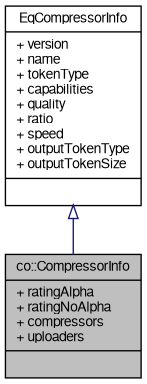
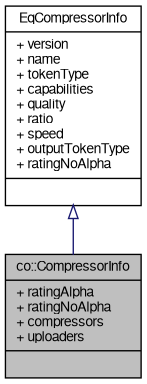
node "EqCompressorInfo": text "+ outputTokenSize" -> "+ ratingNoAlpha"
